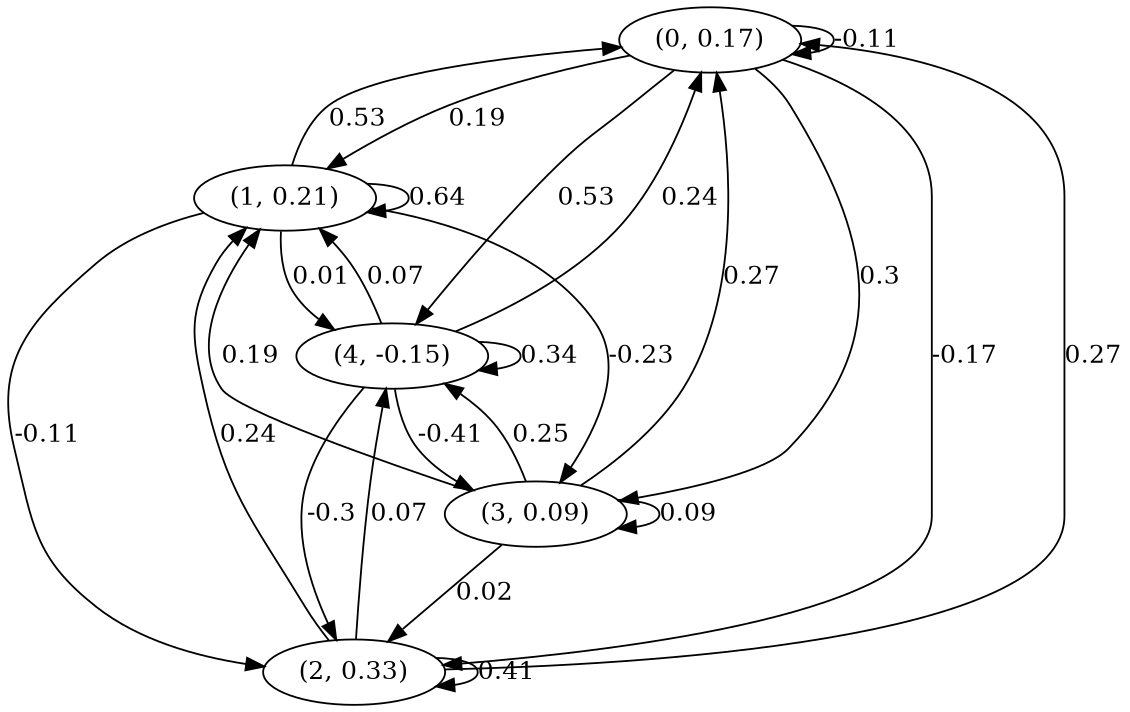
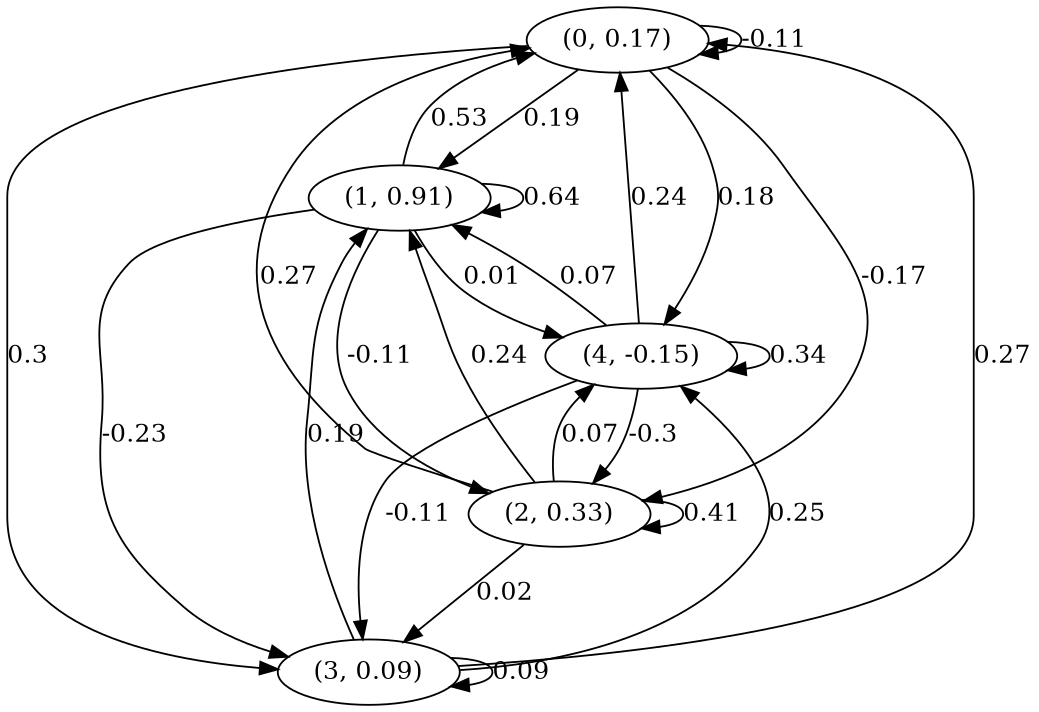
node "(1, 0.21)": label "(1, 0.21)" -> "(1, 0.91)"
edge "(0, 0.17)" -> "(4, -0.15)": label "0.53" -> "0.18"
edge "(4, -0.15)" -> "(3, 0.09)": label "-0.41" -> "-0.11"
edge "(3, 0.09)" -> "(2, 0.33)": reversed
